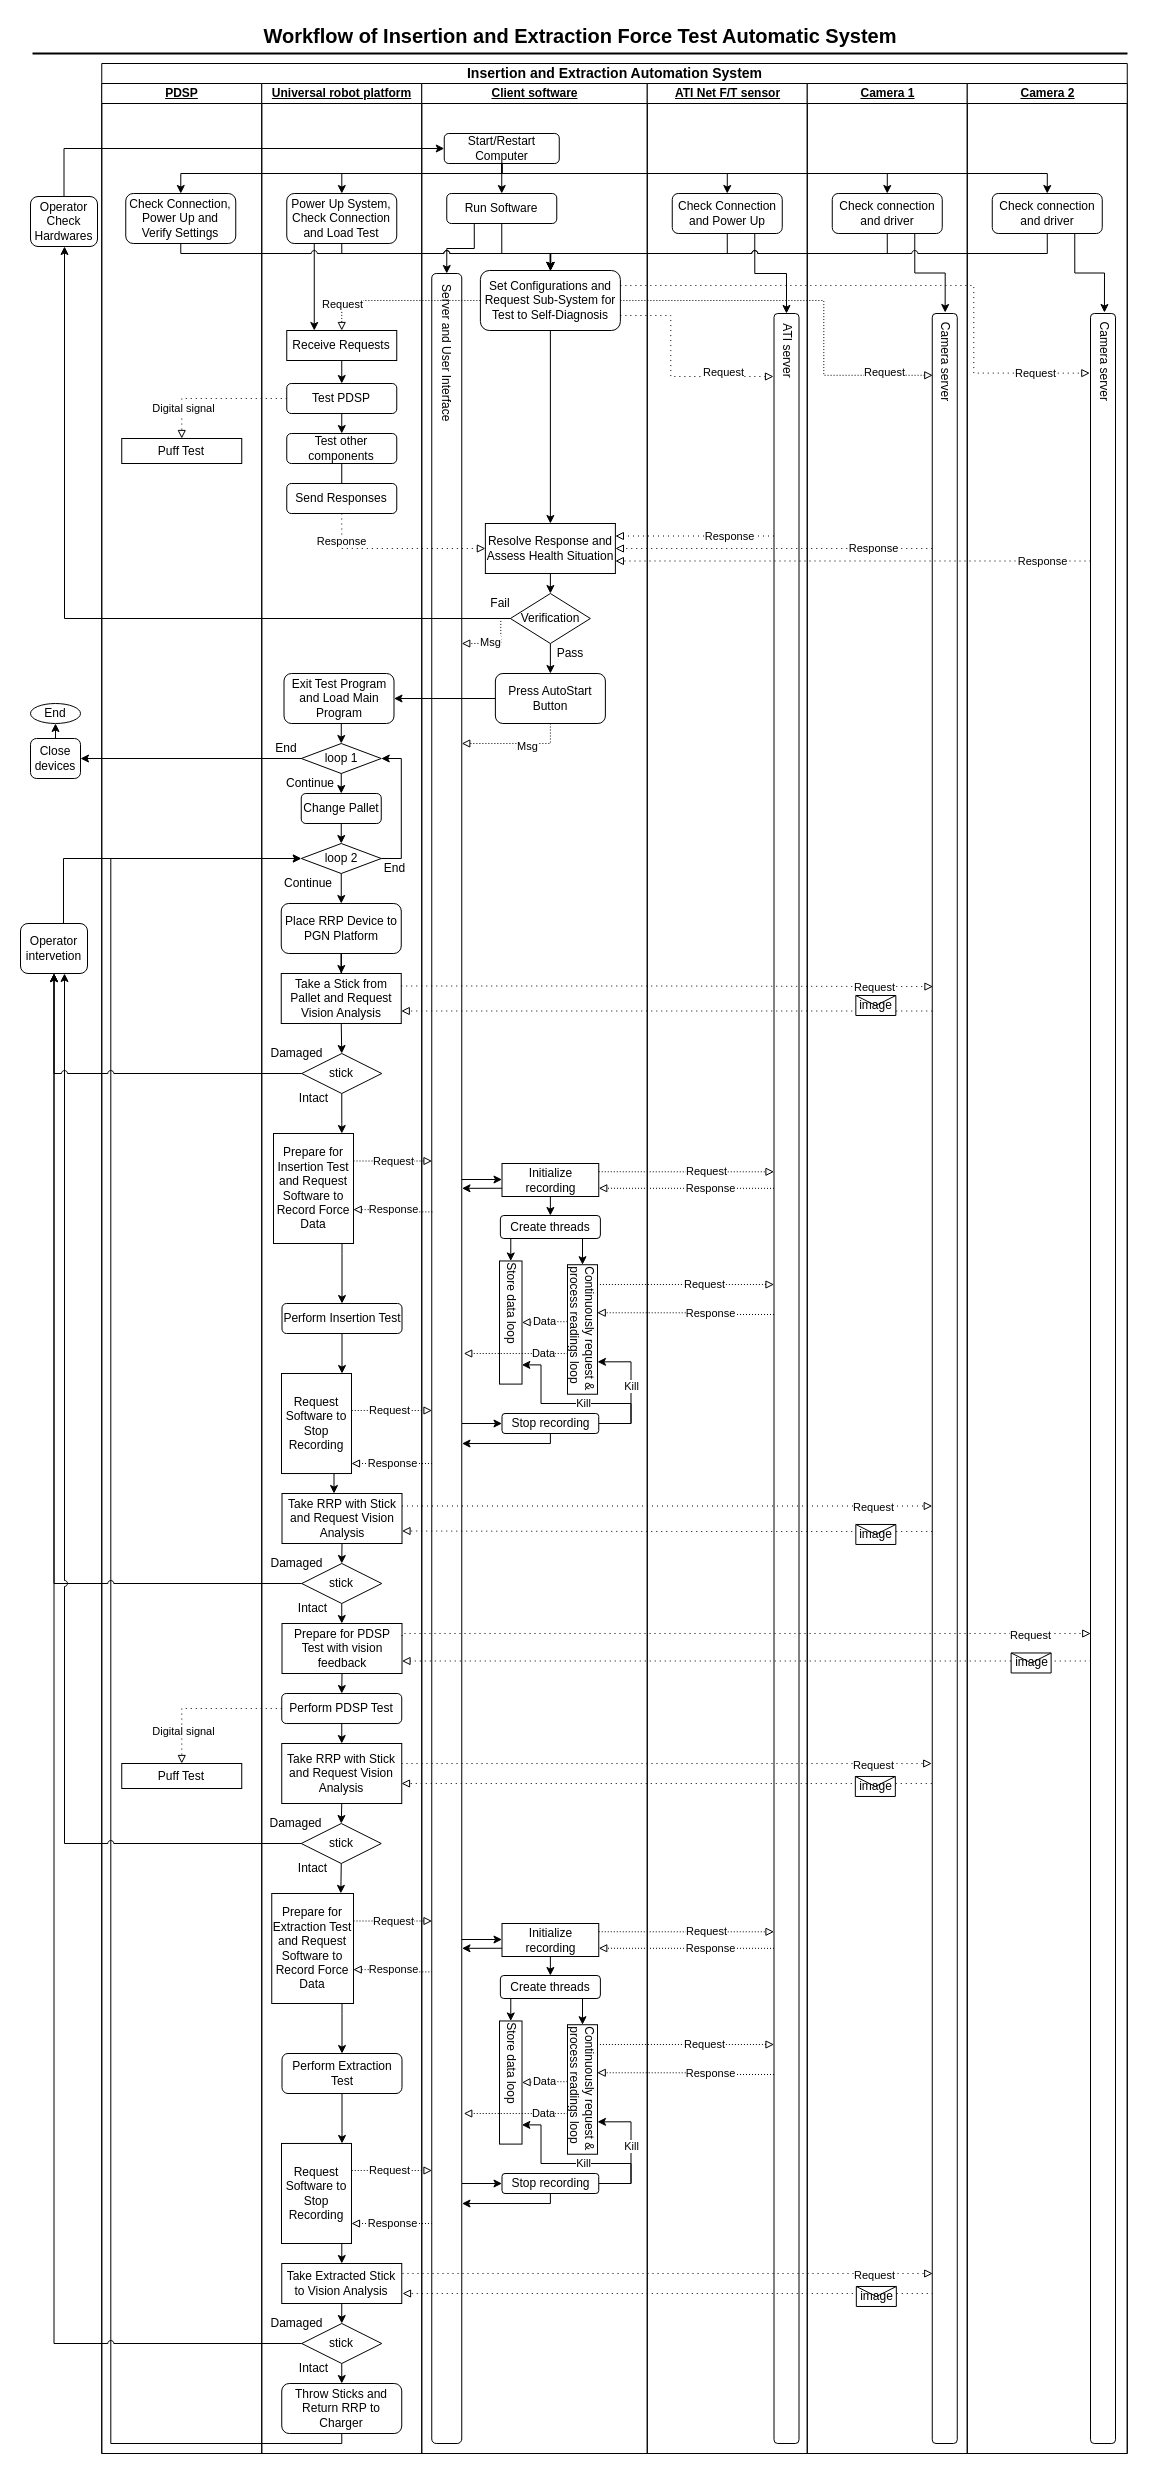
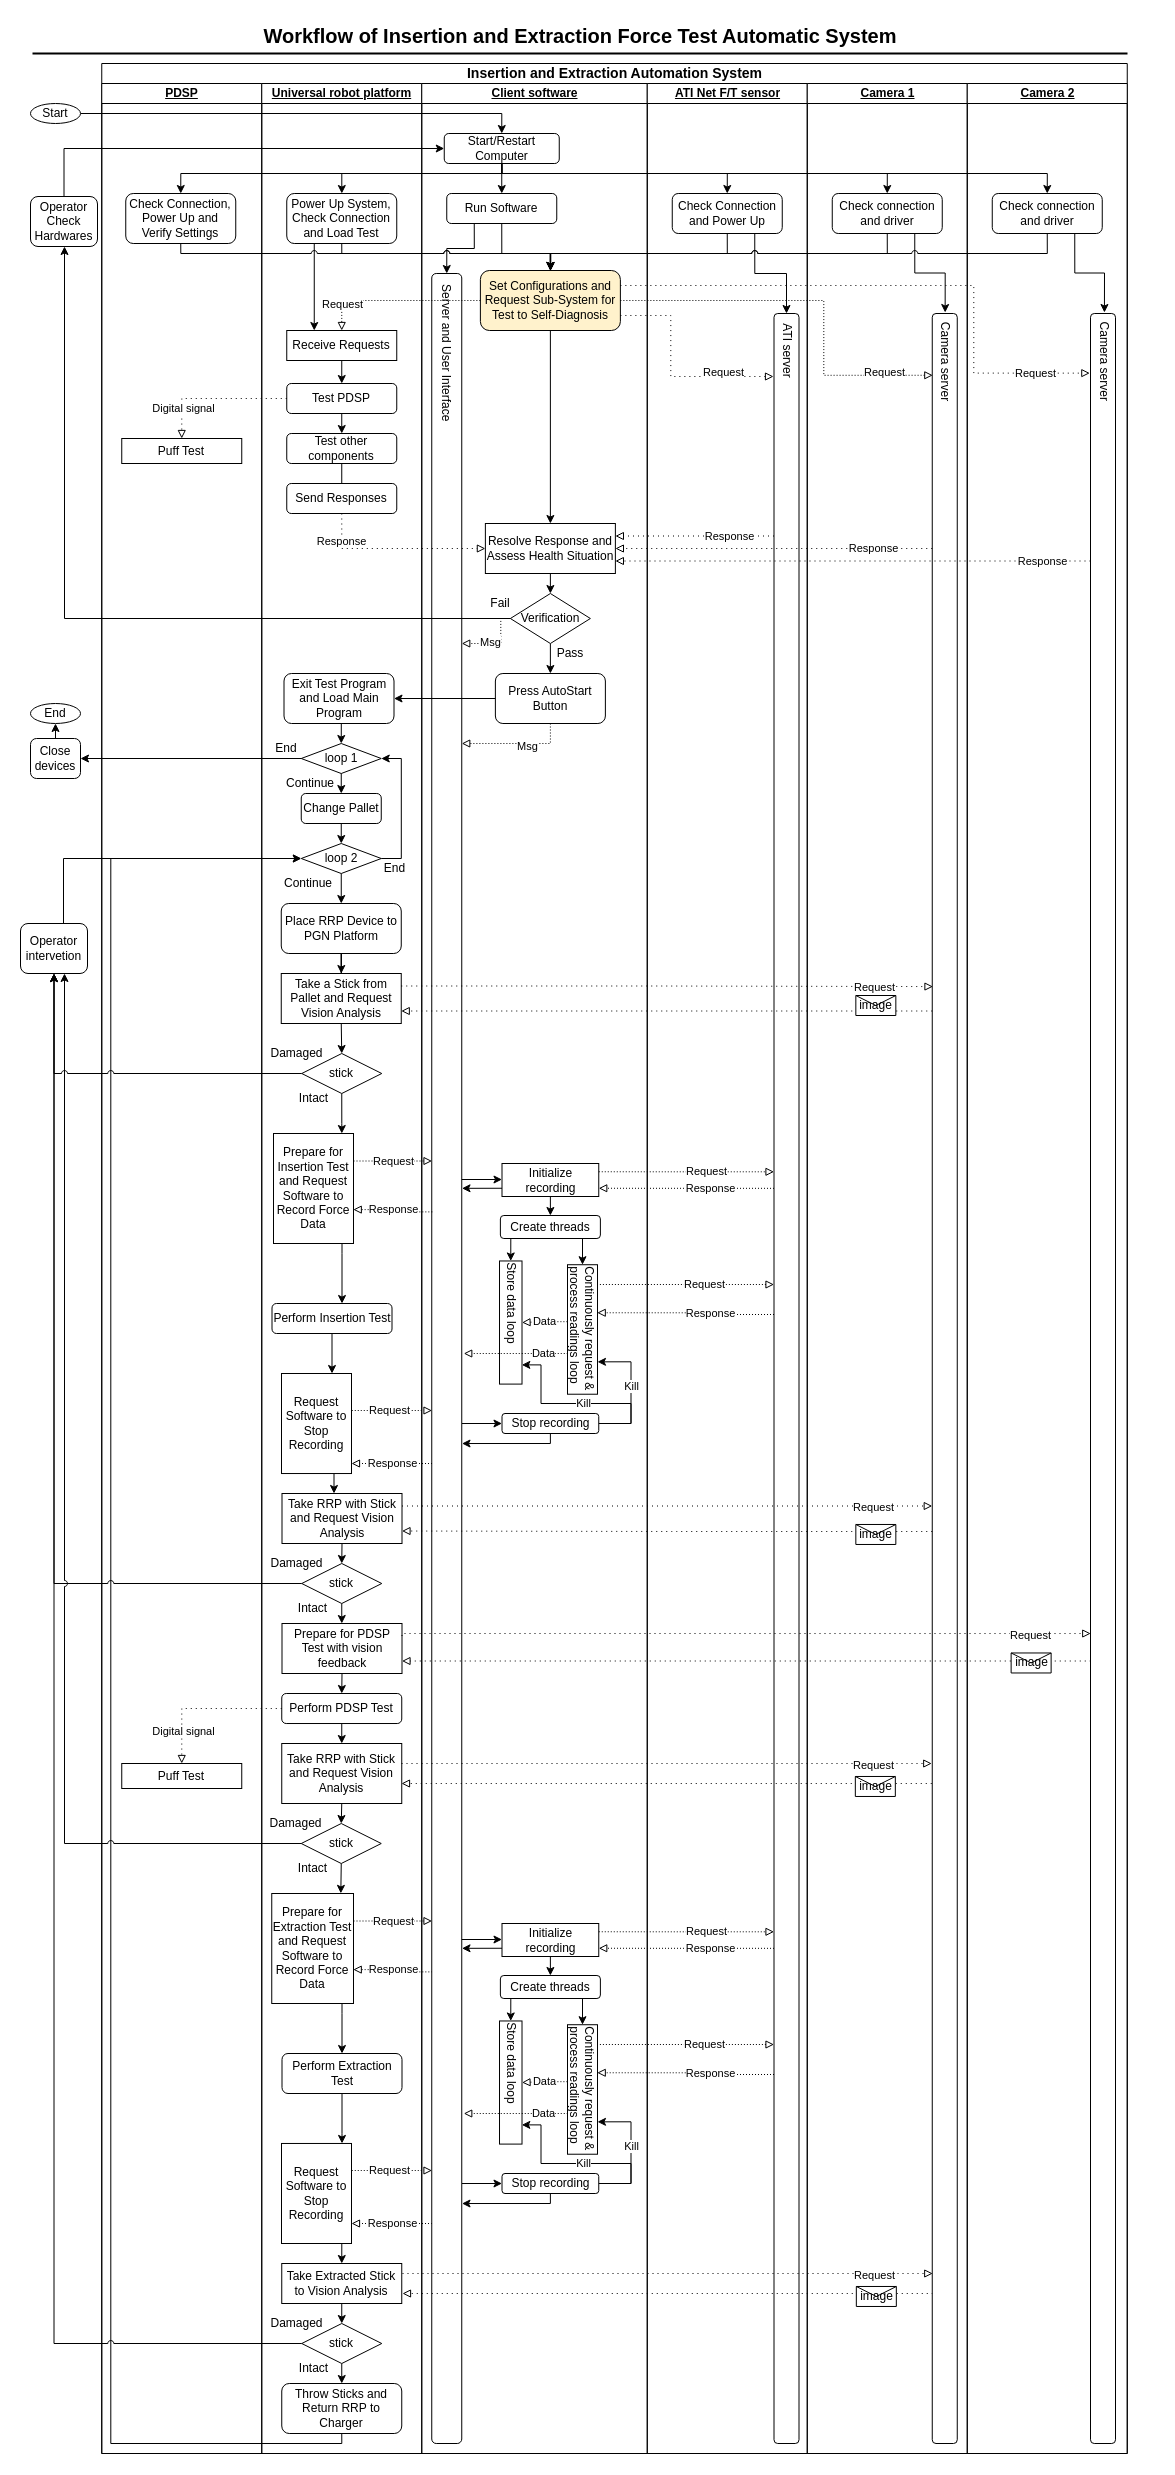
node "Start": added
edge "Start" -> "Start/Restart Computer": added
node "Set Configurations and Request Sub-System for Test to Self-Diagnosis": fillcolor #ffffff -> #fff2cc
node "Perform Insertion Test": moved (342, 1319) -> (332, 1319)
